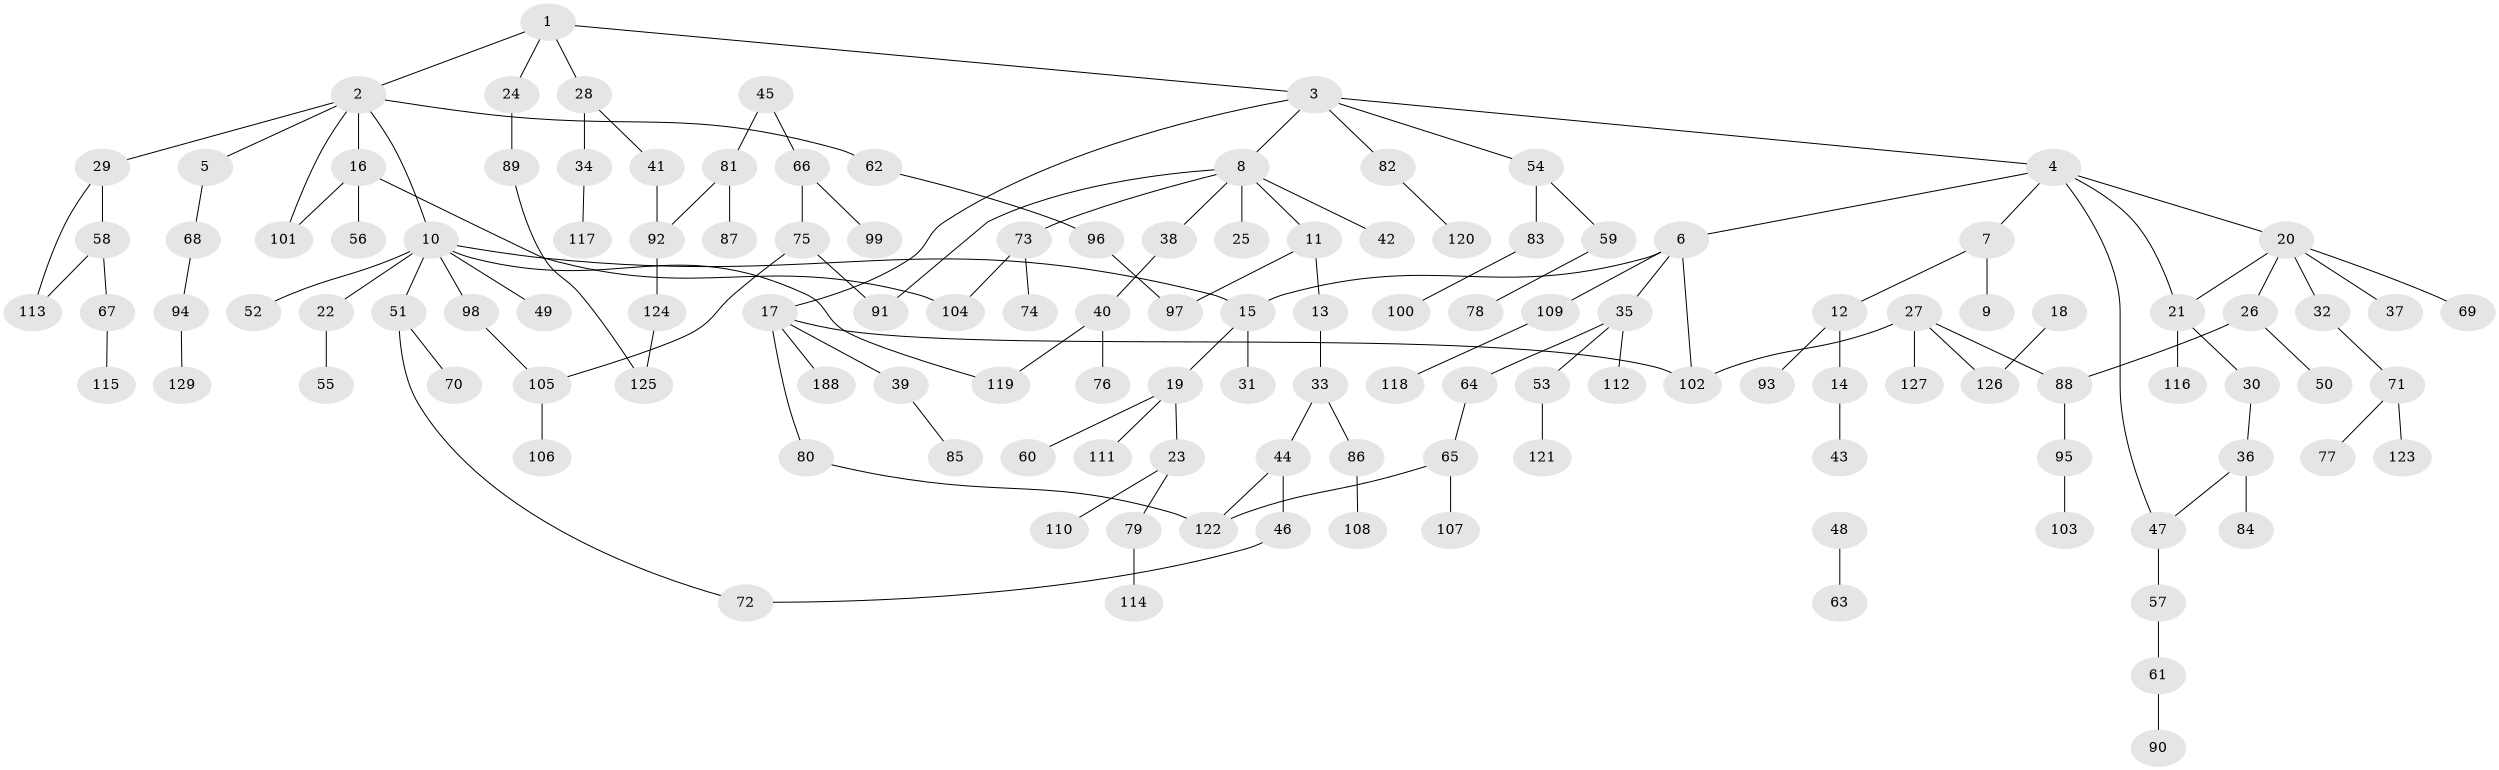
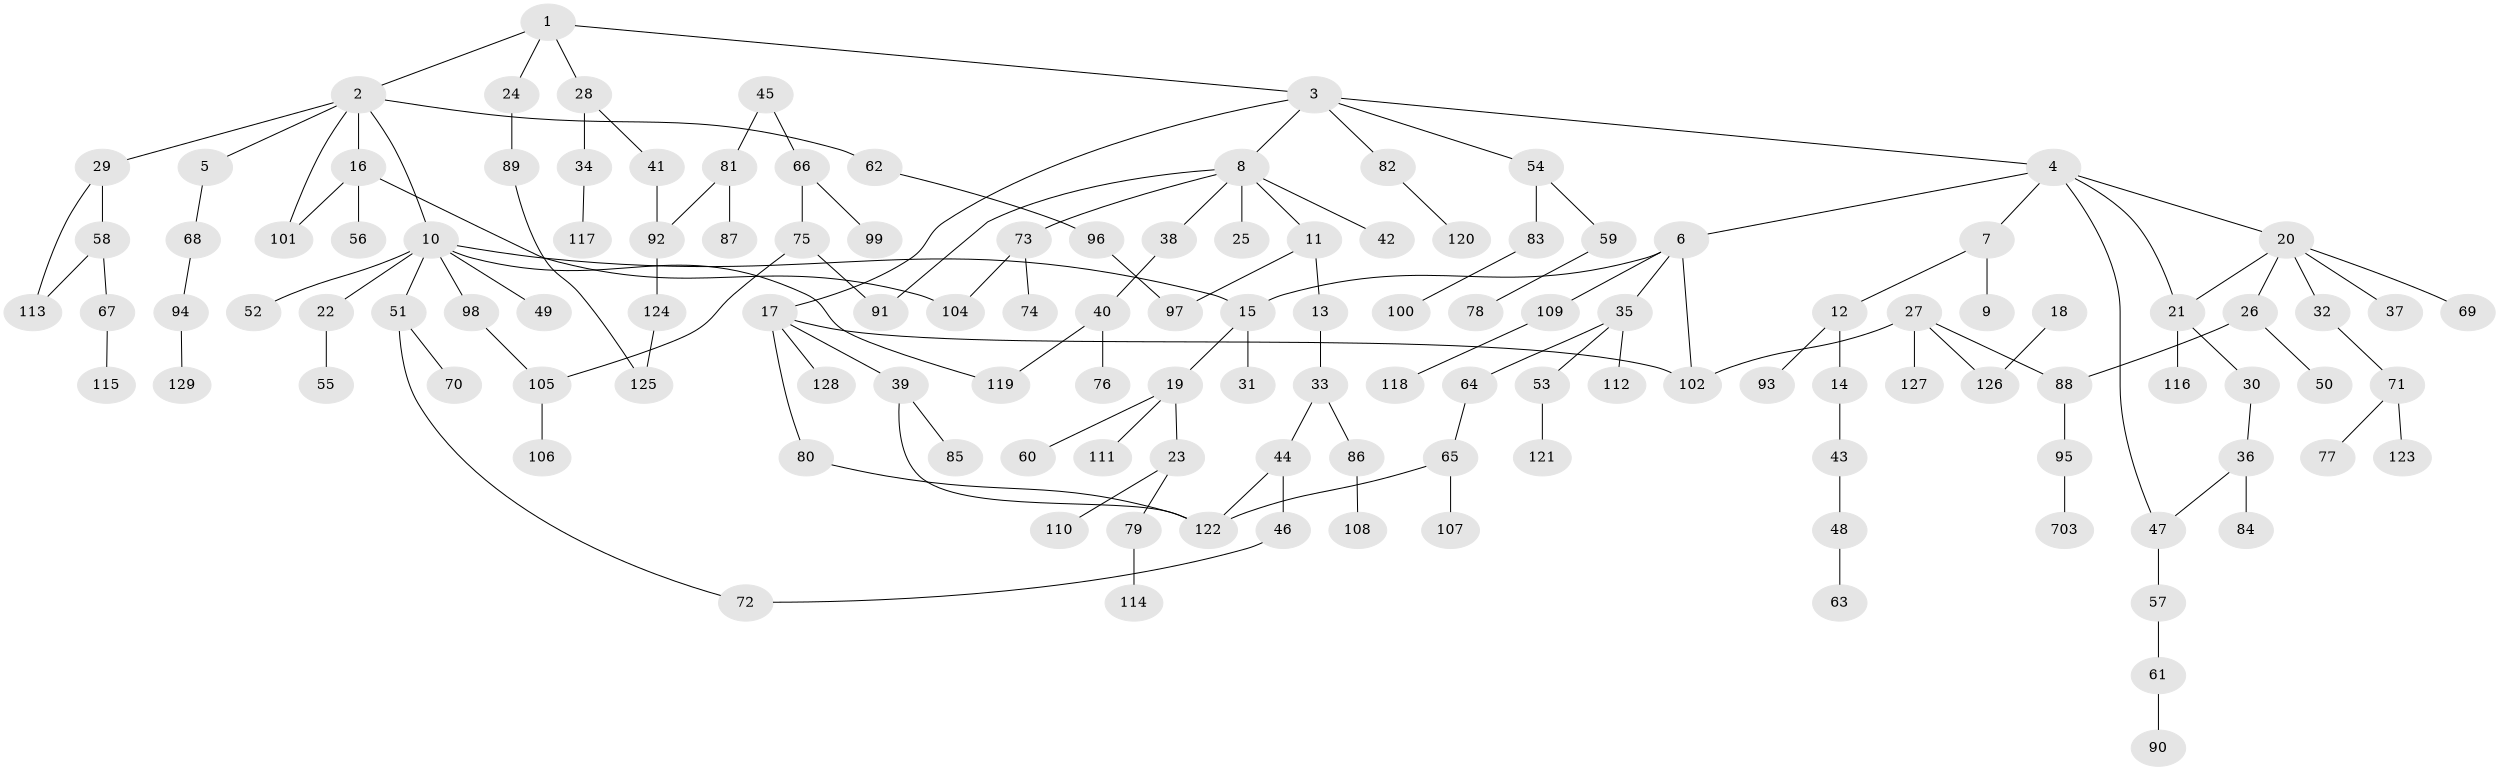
node "188": label "188" -> "128"
edge "43" -- "48": added
edge "39" -- "122": added
node "103": label "103" -> "703"
